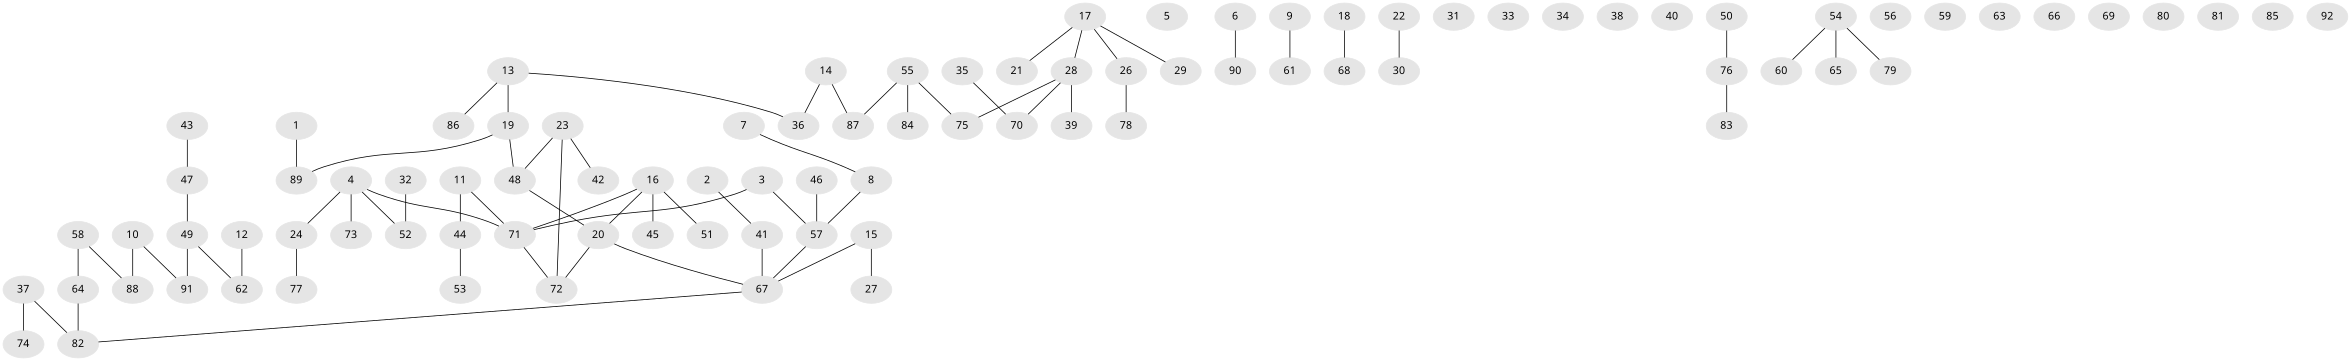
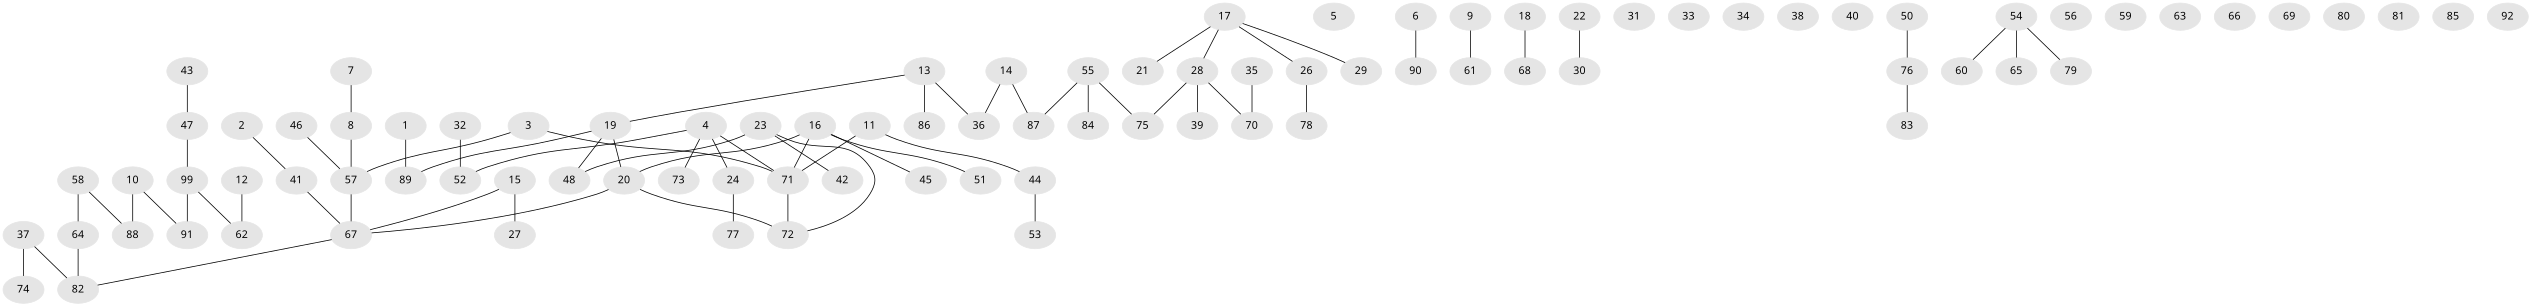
edge "48" -- "20": now "19" -- "20"
node "49": label "49" -> "99"
